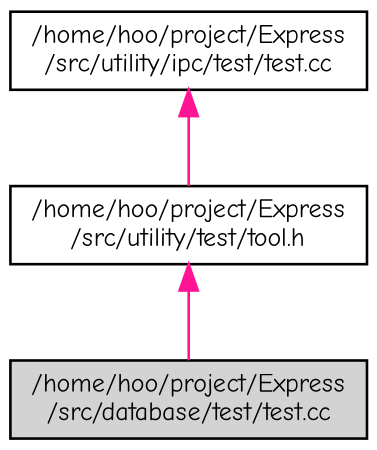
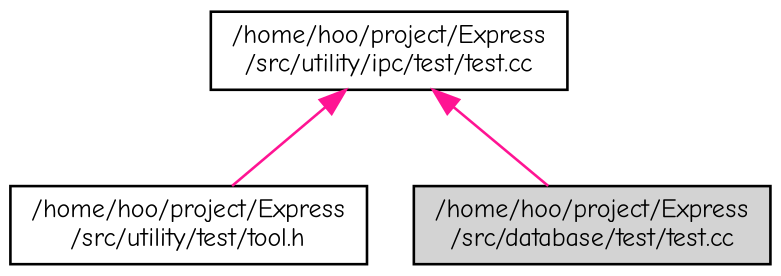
edge "/home/hoo/project/Express /src/database/test/test.cc" -> "/home/hoo/project/Express /src/utility/test/tool.h": now "/home/hoo/project/Express /src/database/test/test.cc" -> "/home/hoo/project/Express /src/utility/ipc/test/test.cc"
